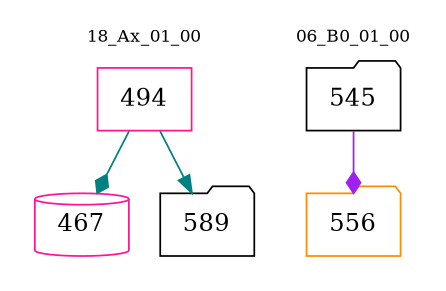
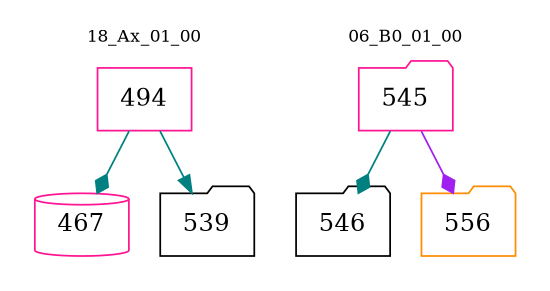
node "545": color black -> deeppink
node "589": label "589" -> "539"
node "546": added
